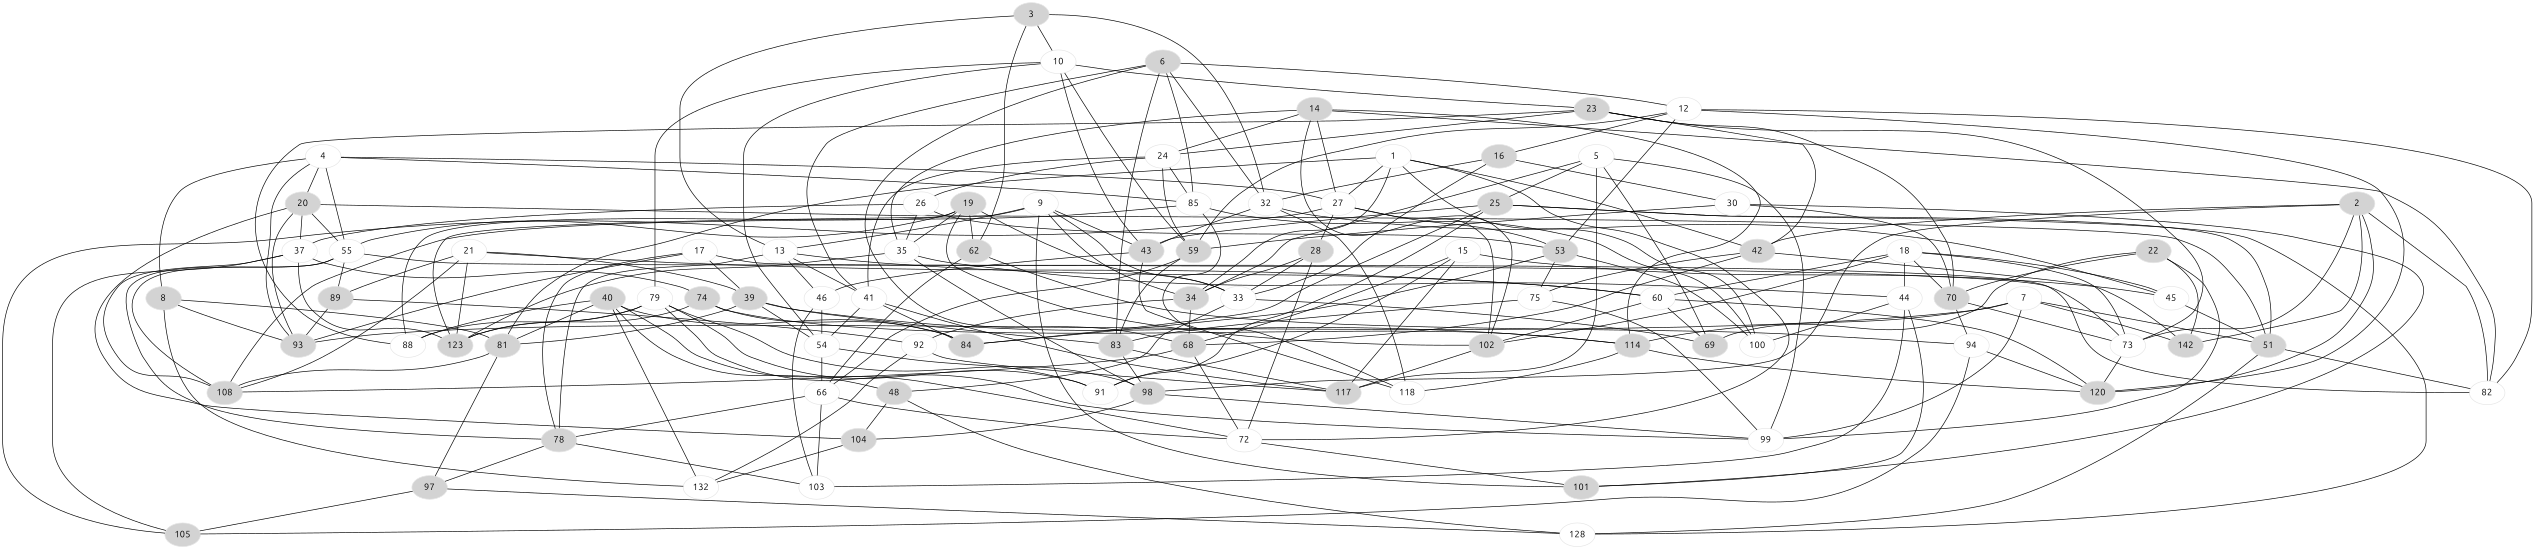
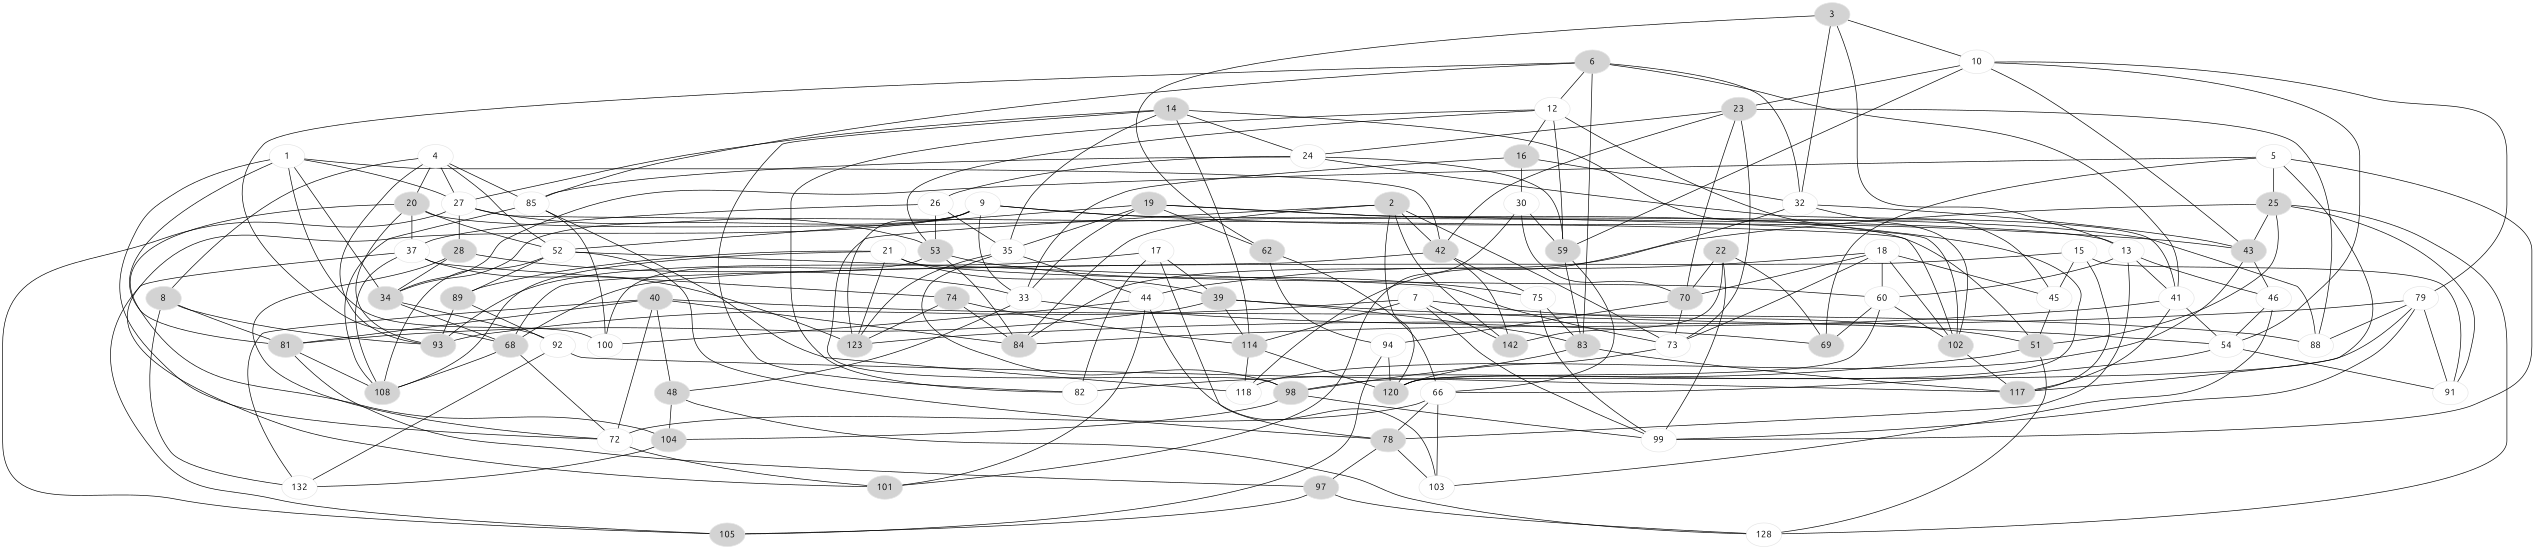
node "55": label "55" -> "52"
edge "2" -- "82": now "2" -- "84"
